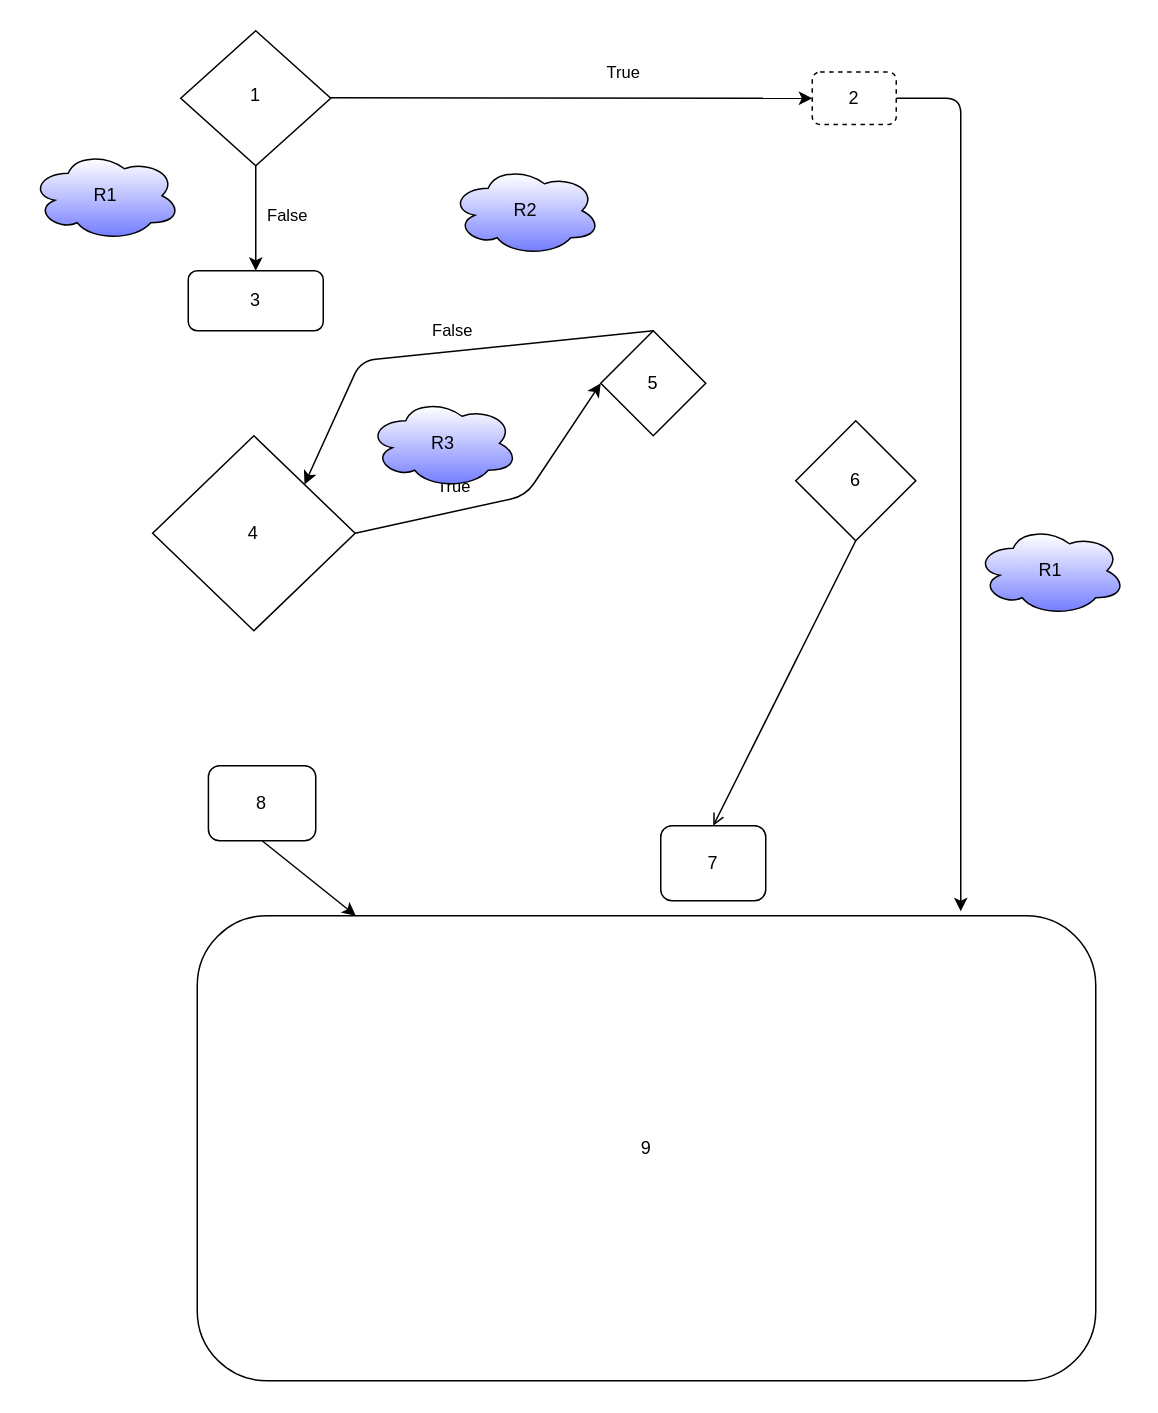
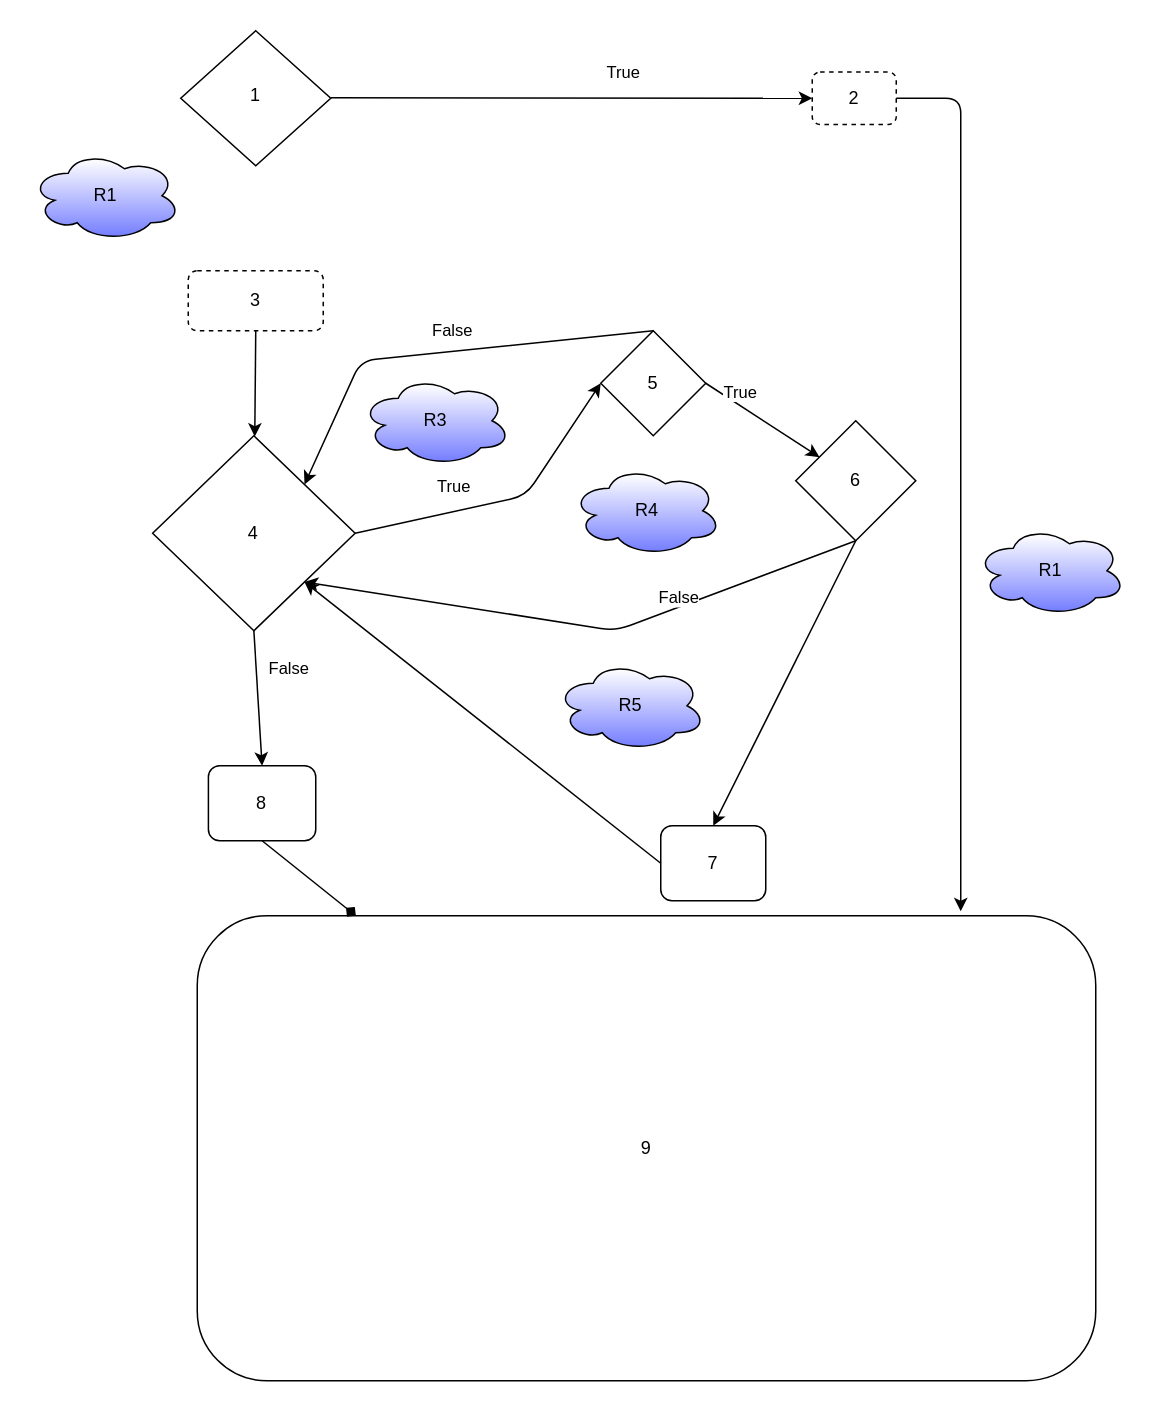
node "R2": removed
edge "1" -> "3": removed, label "False"
node "3": style solid -> dashed
edge "3" -> "4": added
edge "5" -> "6": added, label "True"
node "R3": moved (443, 443) -> (436, 421)
node "R4": added
edge "6" -> "4": added, label "False"
edge "4" -> "8": added, label "False"
node "R5": added
edge "7" -> "4": added
edge "6" -> "7": arrowhead open -> classic
edge "8" -> "9": arrowhead classic -> diamond
